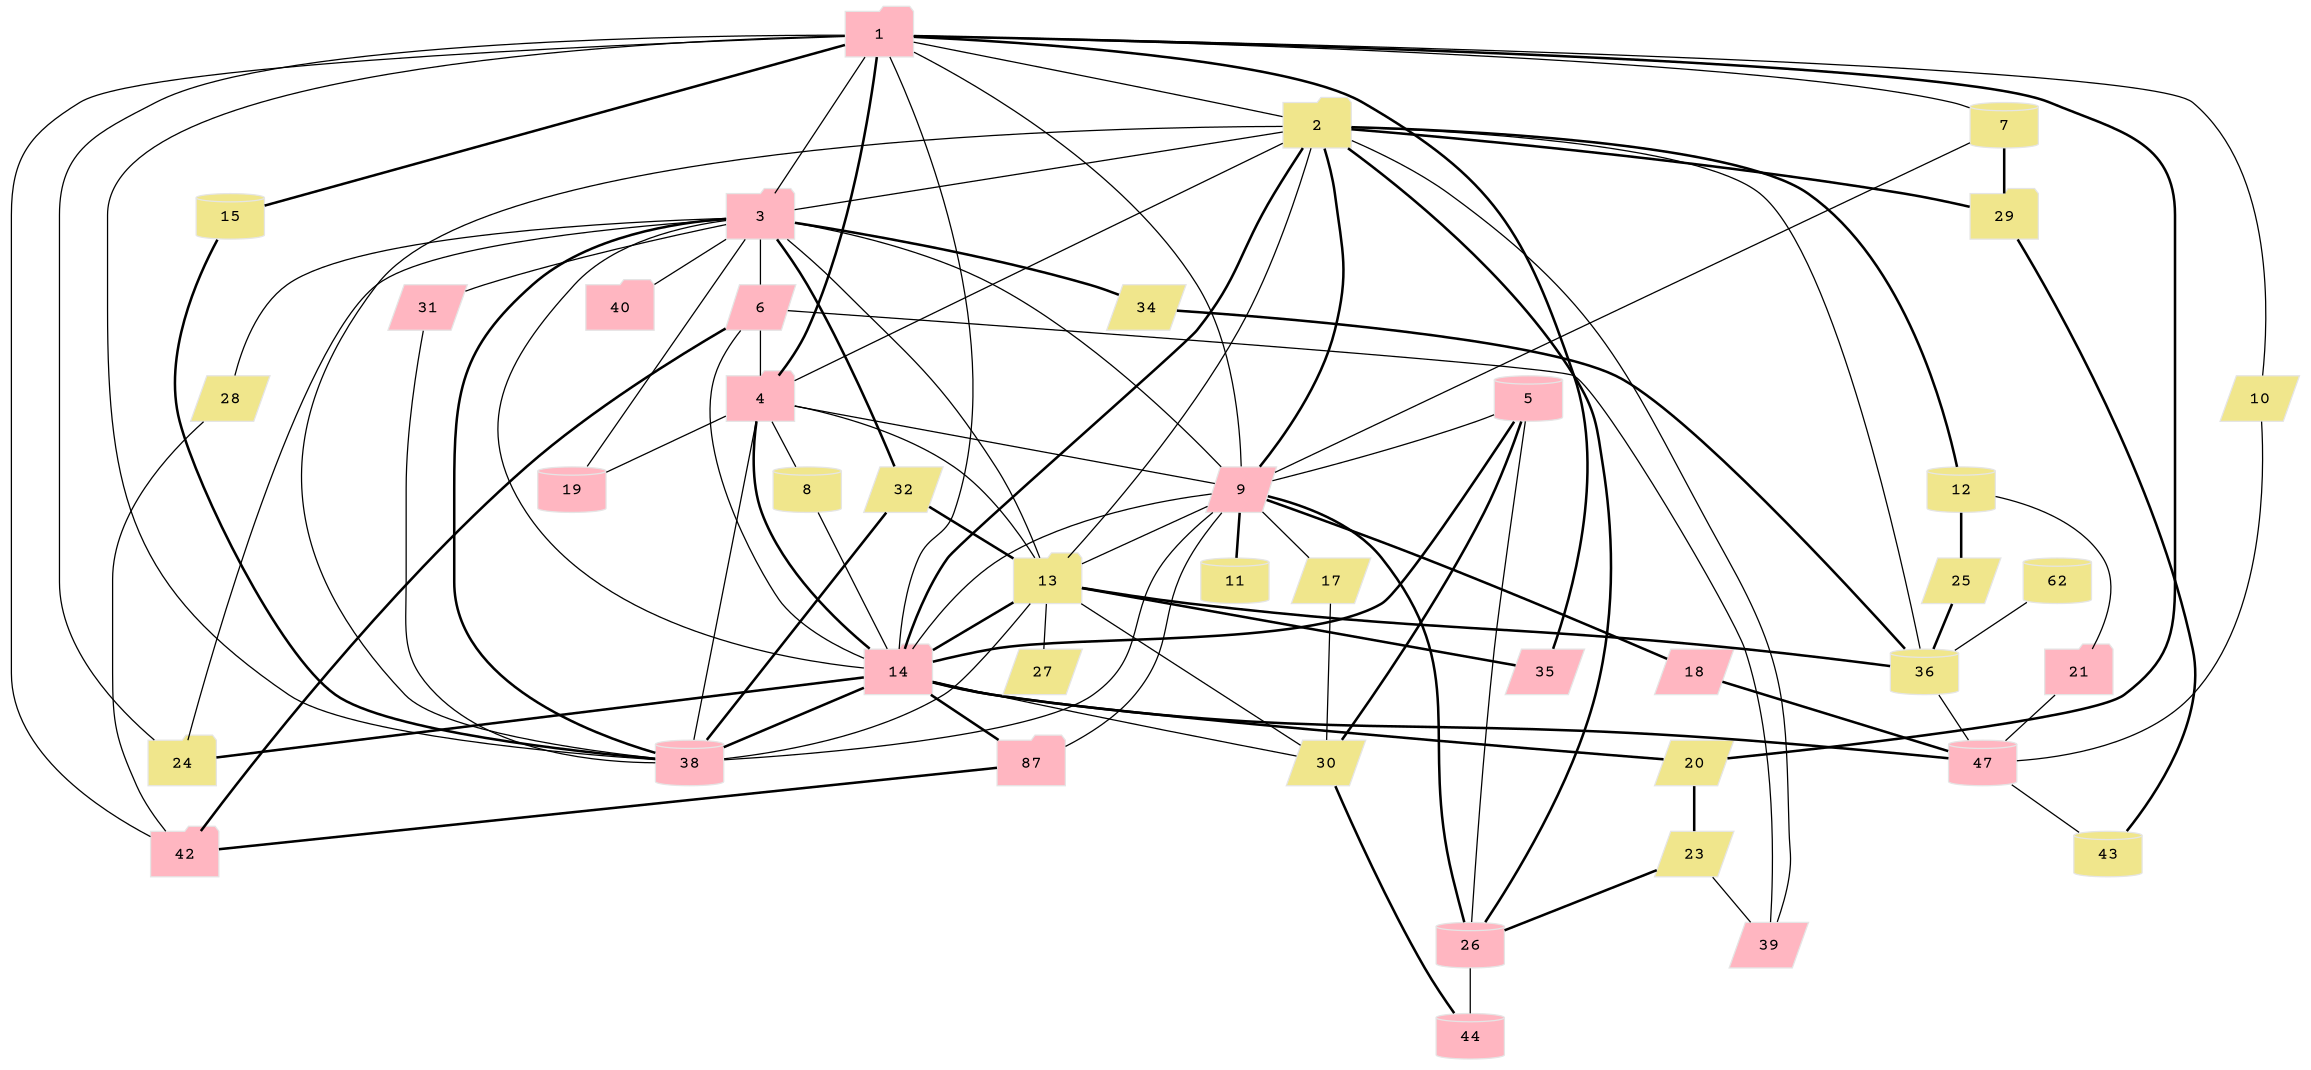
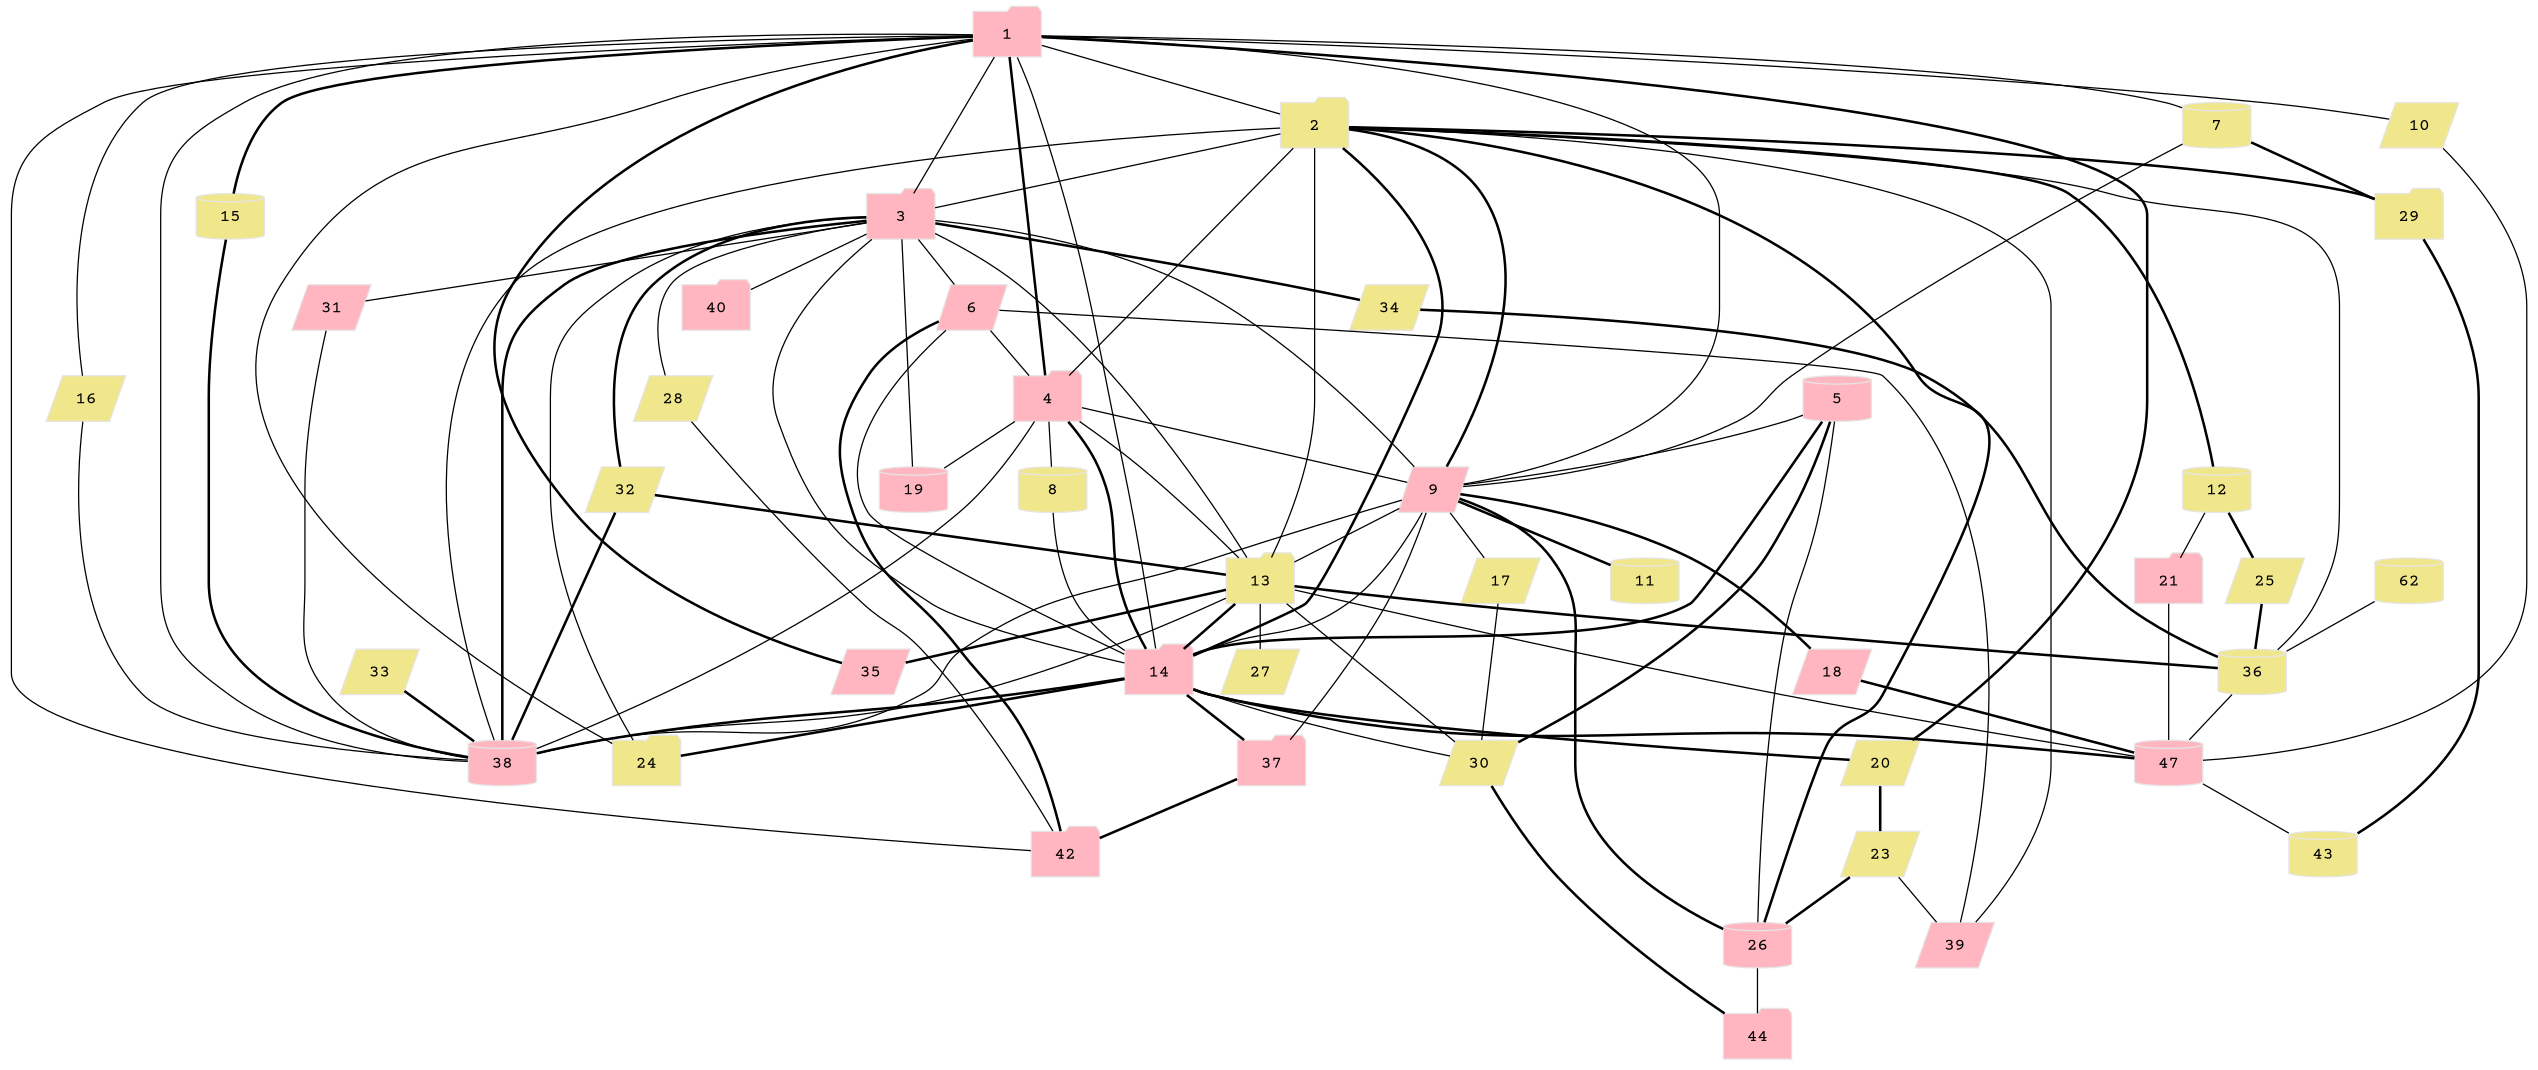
node "16": added
node "33": added
edge "13" -- "47": added
node "87": label "87" -> "37"
node "44": shape cylinder -> folder
